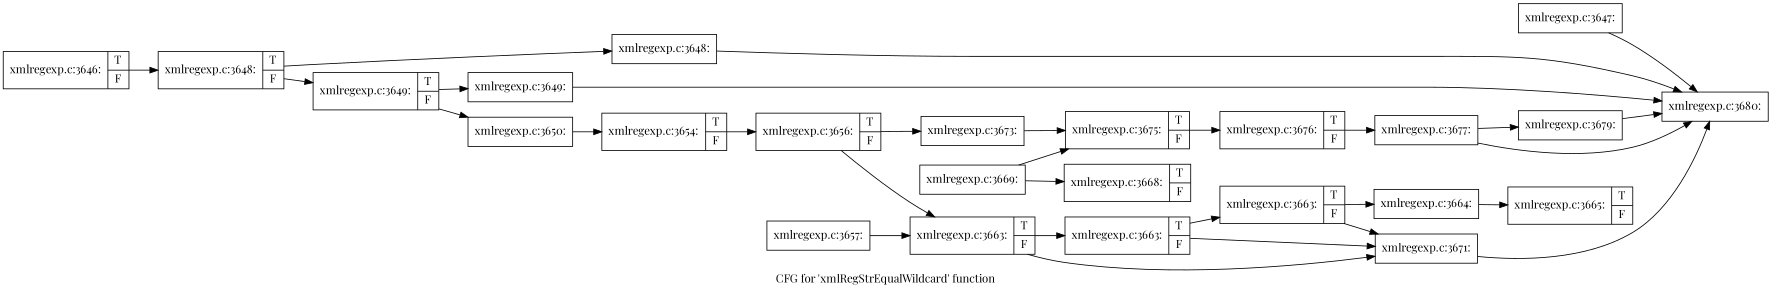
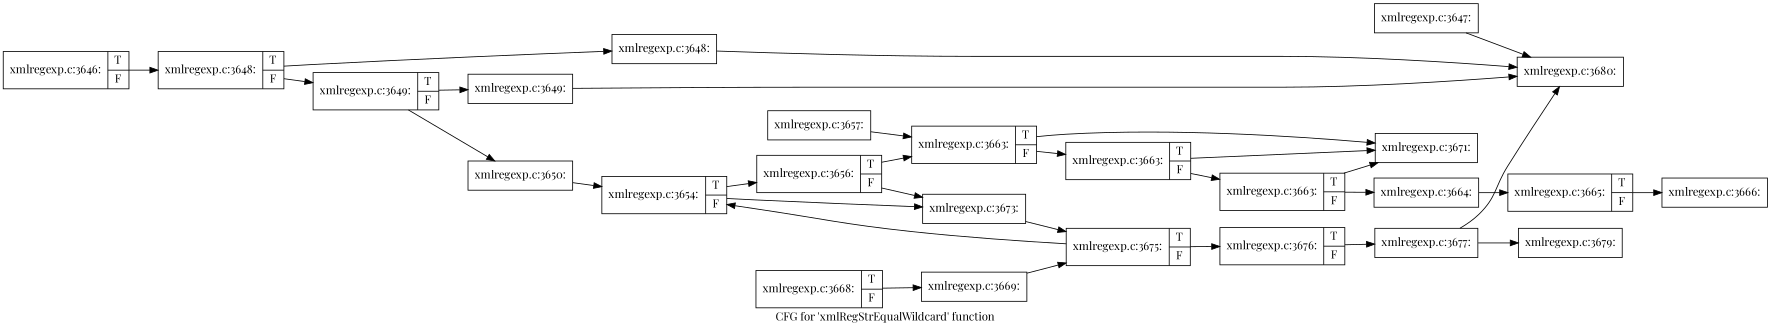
edge "xmlregexp.c:3679:" -> "xmlregexp.c:3680:": removed
edge "xmlregexp.c:3669:" -> "xmlregexp.c:3668:": reversed
node "xmlregexp.c:3666:": added
edge "xmlregexp.c:3654:" -> "xmlregexp.c:3673:": added
edge "xmlregexp.c:3675:" -> "xmlregexp.c:3654:": added
edge "xmlregexp.c:3671:" -> "xmlregexp.c:3680:": removed
